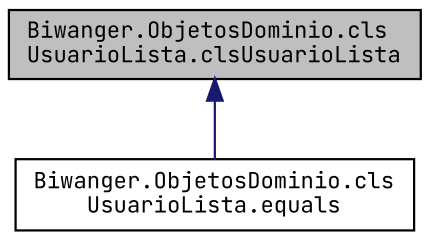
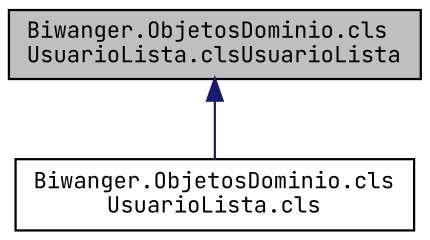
node "Biwanger.ObjetosDominio.cls UsuarioLista.equals": label "Biwanger.ObjetosDominio.cls UsuarioLista.equals" -> "Biwanger.ObjetosDominio.cls UsuarioLista.cls"
